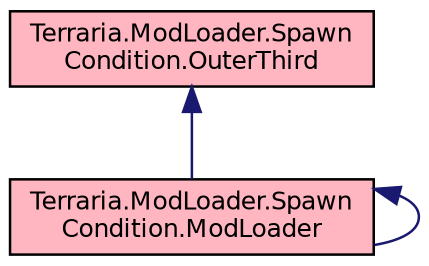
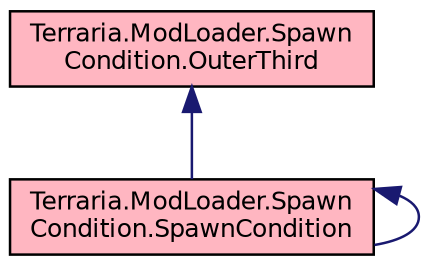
node "Terraria.ModLoader.Spawn Condition.ModLoader": label "Terraria.ModLoader.Spawn Condition.ModLoader" -> "Terraria.ModLoader.Spawn Condition.SpawnCondition"
